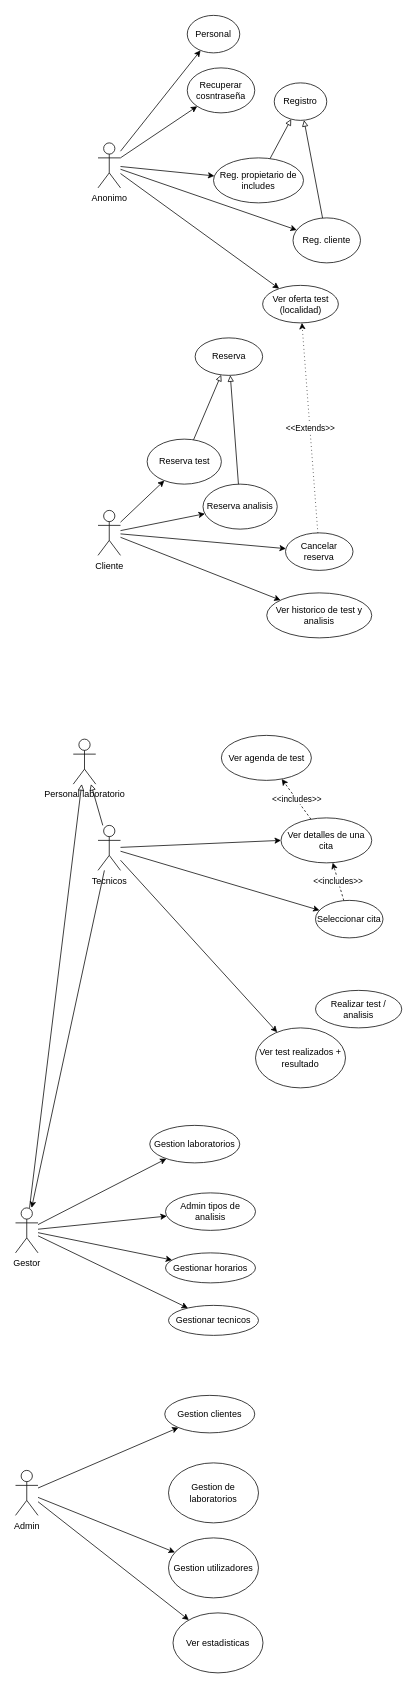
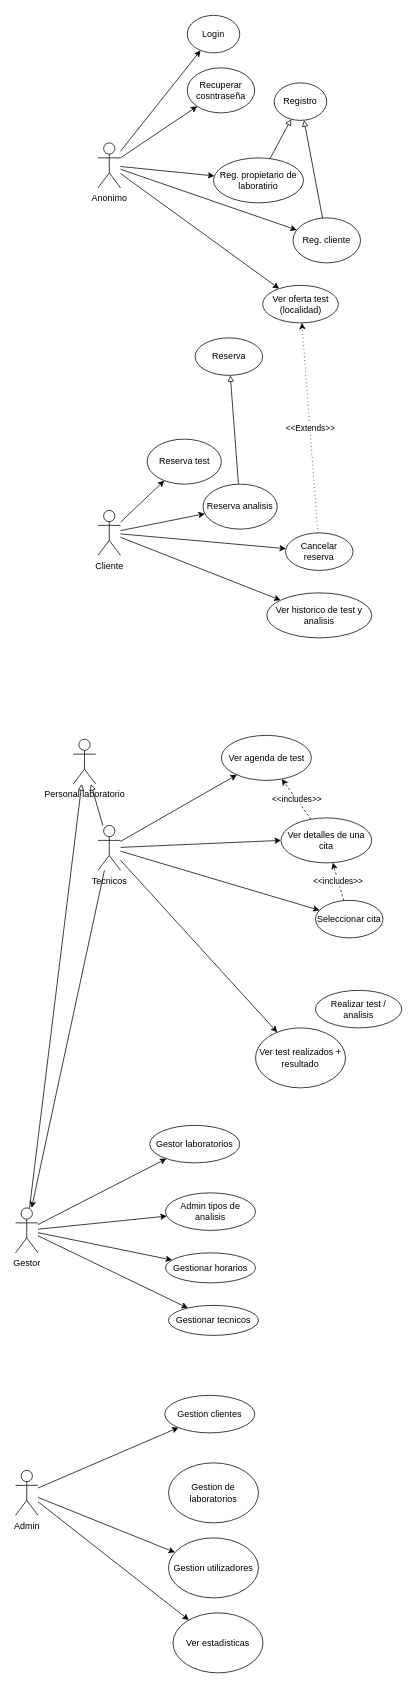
node "Personal": label "Personal" -> "Login"
node "Reg. propietario de includes": label "Reg. propietario de includes" -> "Reg. propietario de laboratirio"
edge "Reserva test" -> "Reserva": removed
edge "Tecnicos" -> "Ver agenda de test": added
node "Gestion laboratorios": label "Gestion laboratorios" -> "Gestor laboratorios"
